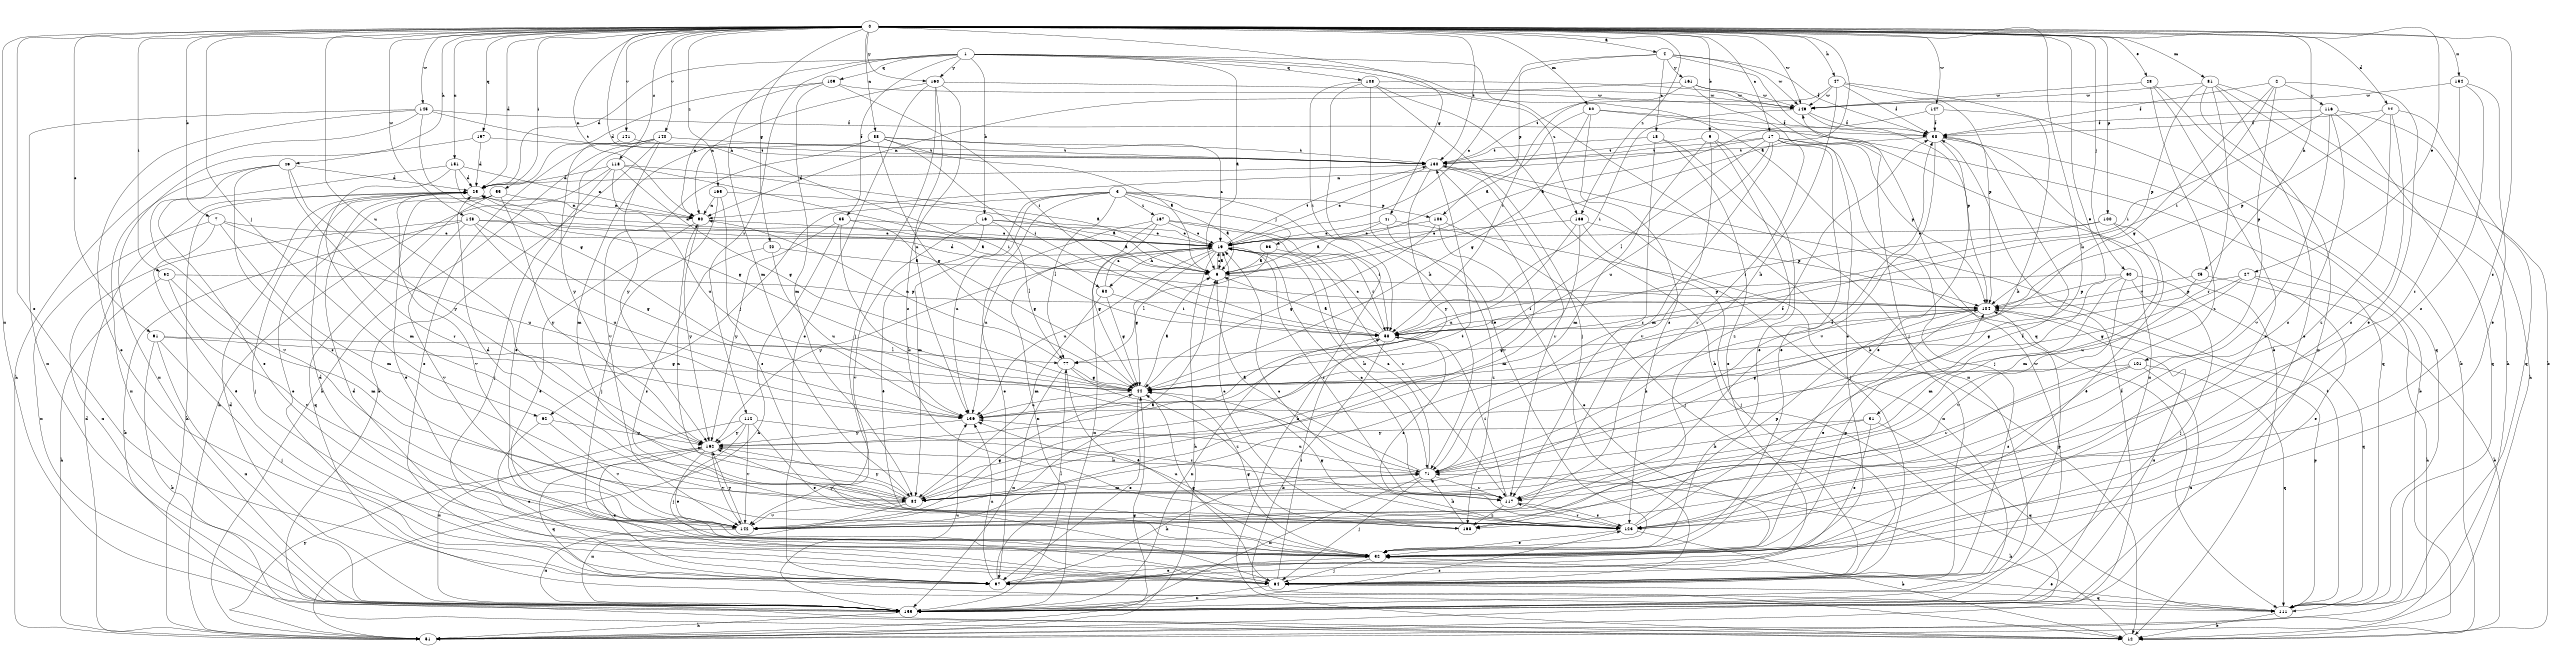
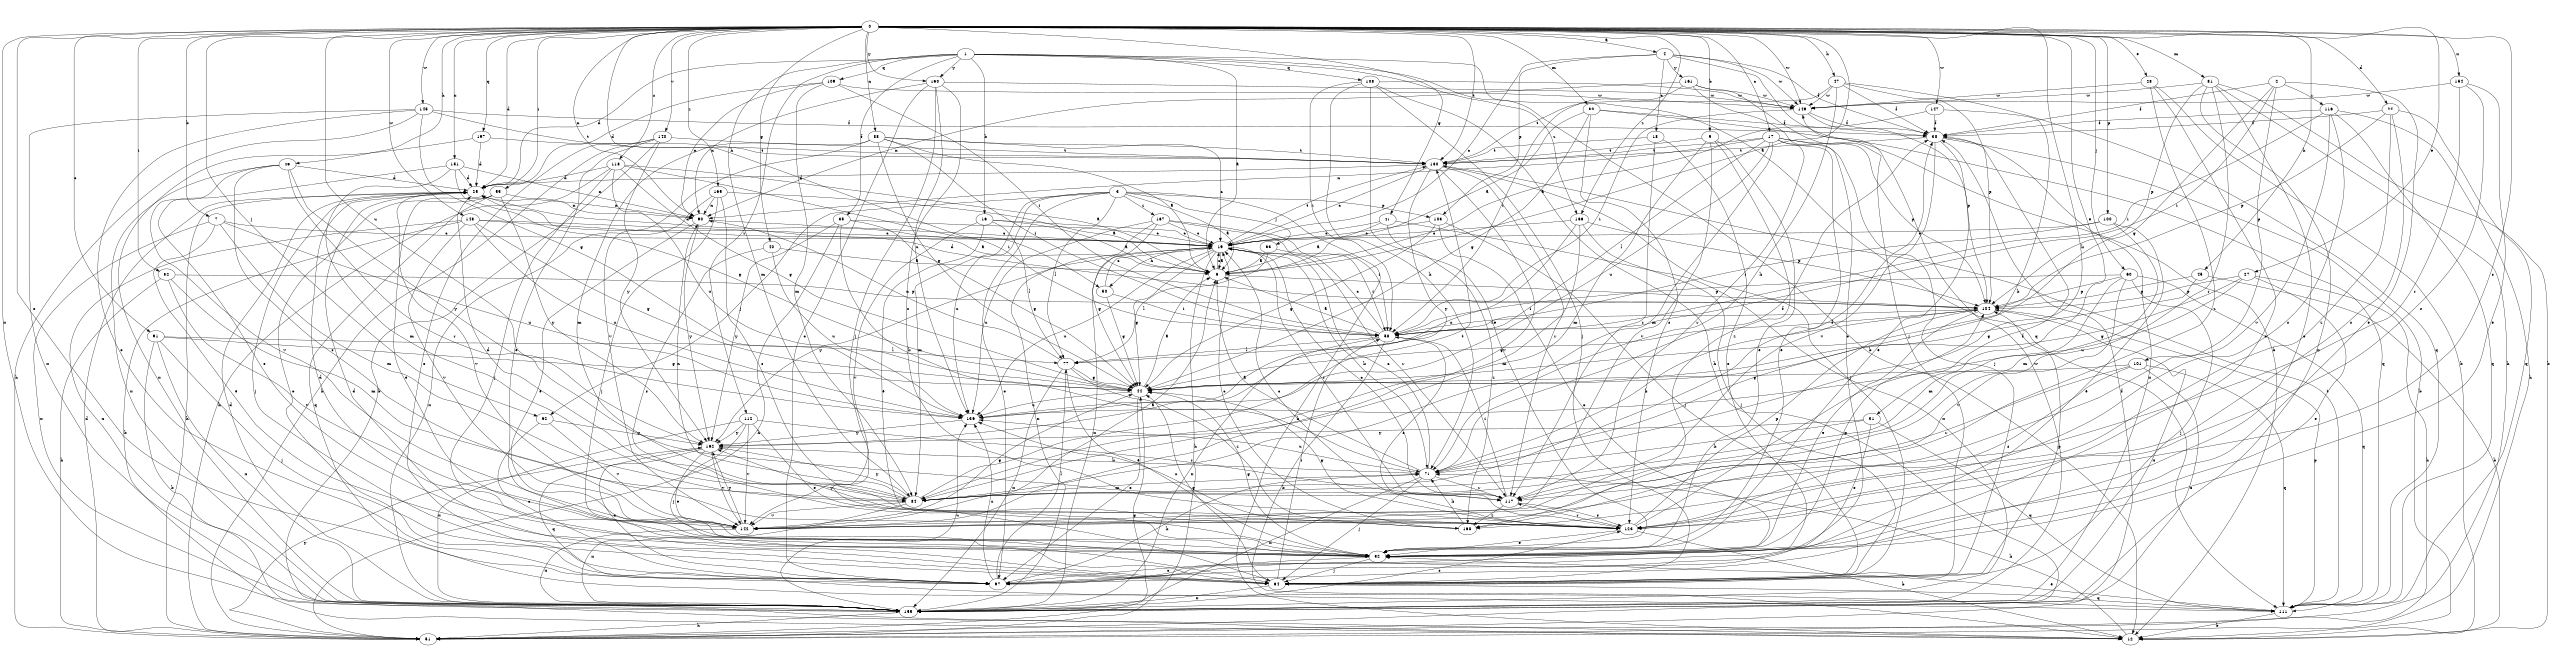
node "141": removed
edge "45" -> "104": label "v" -> "p"
edge "58" -> "77": added, label "l"
edge "50" -> "84": removed, label "m"
edge "18" -> "155": now "165" -> "155"
